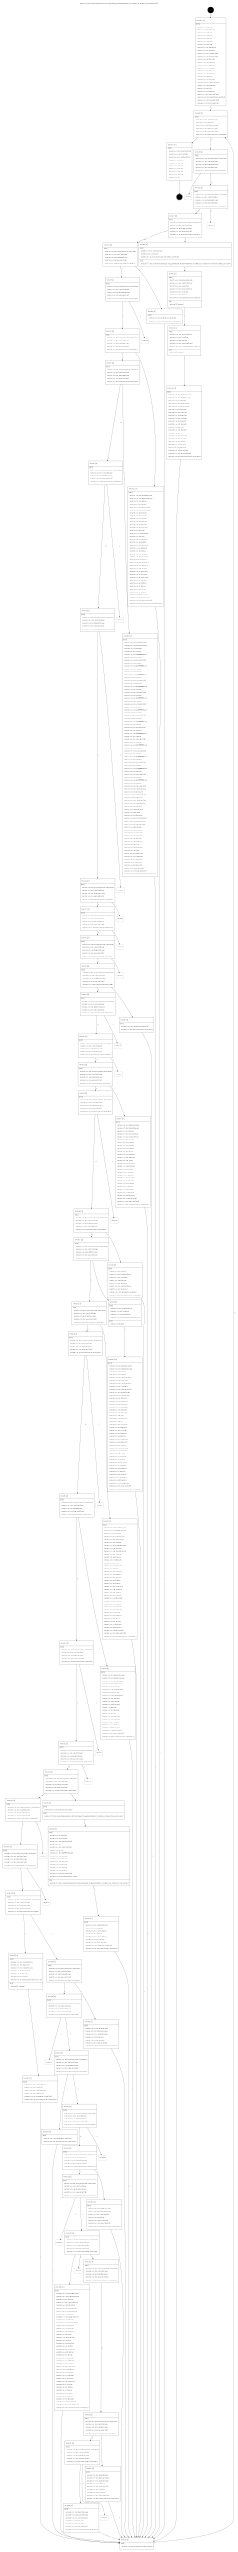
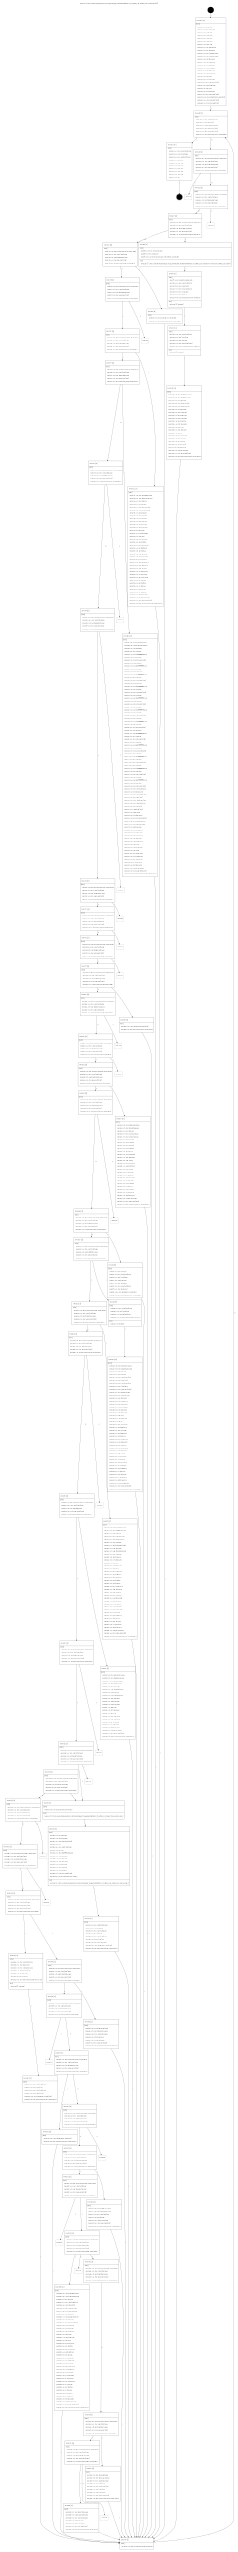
edge "0x401933 [28]" -> "0x40194f [28]": now "0x401933 [28]" -> "0x401f0b [5]"
